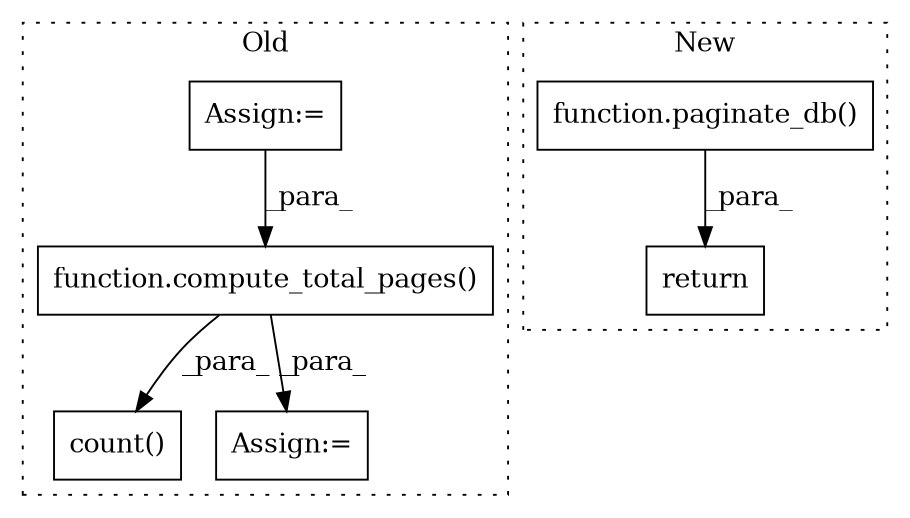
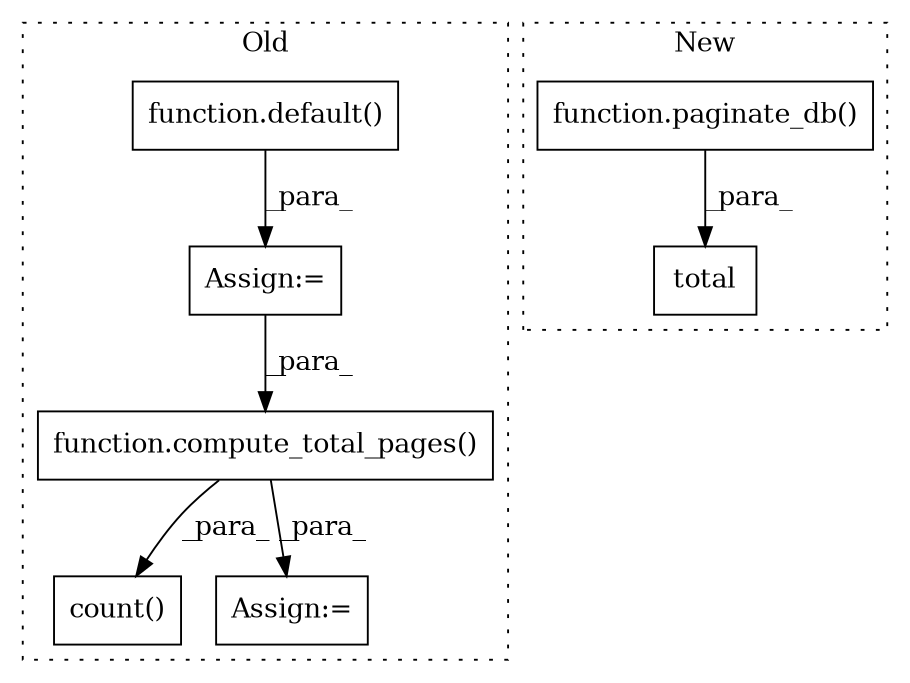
node "function.default()": added
node "return": label "return" -> "total"
